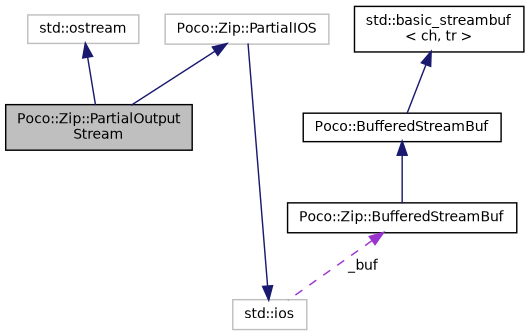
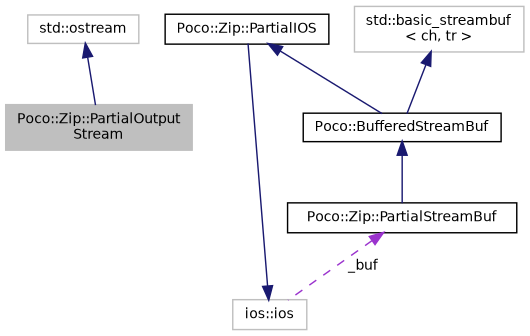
node "Poco::Zip::PartialIOS": color grey75 -> black
node "std::basic_streambuf < ch, tr >": color black -> grey75
edge "Poco::Zip::PartialOutput Stream" -> "Poco::Zip::PartialIOS": now "Poco::BufferedStreamBuf" -> "Poco::Zip::PartialIOS"
node "Poco::Zip::PartialOutput Stream": color black -> grey75
node "Poco::Zip::BufferedStreamBuf": label "Poco::Zip::BufferedStreamBuf" -> "Poco::Zip::PartialStreamBuf"
node "std::ios": label "std::ios" -> "ios::ios"
